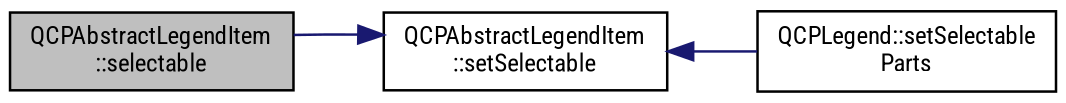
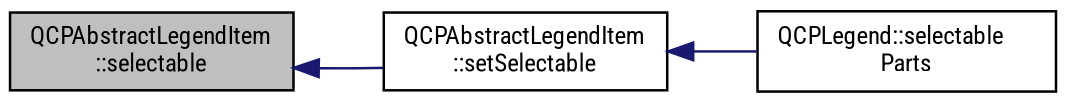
edge "QCPAbstractLegendItem ::selectable" -> "QCPAbstractLegendItem ::setSelectable": reversed
node "QCPLegend::setSelectable Parts": label "QCPLegend::setSelectable Parts" -> "QCPLegend::selectable Parts"
